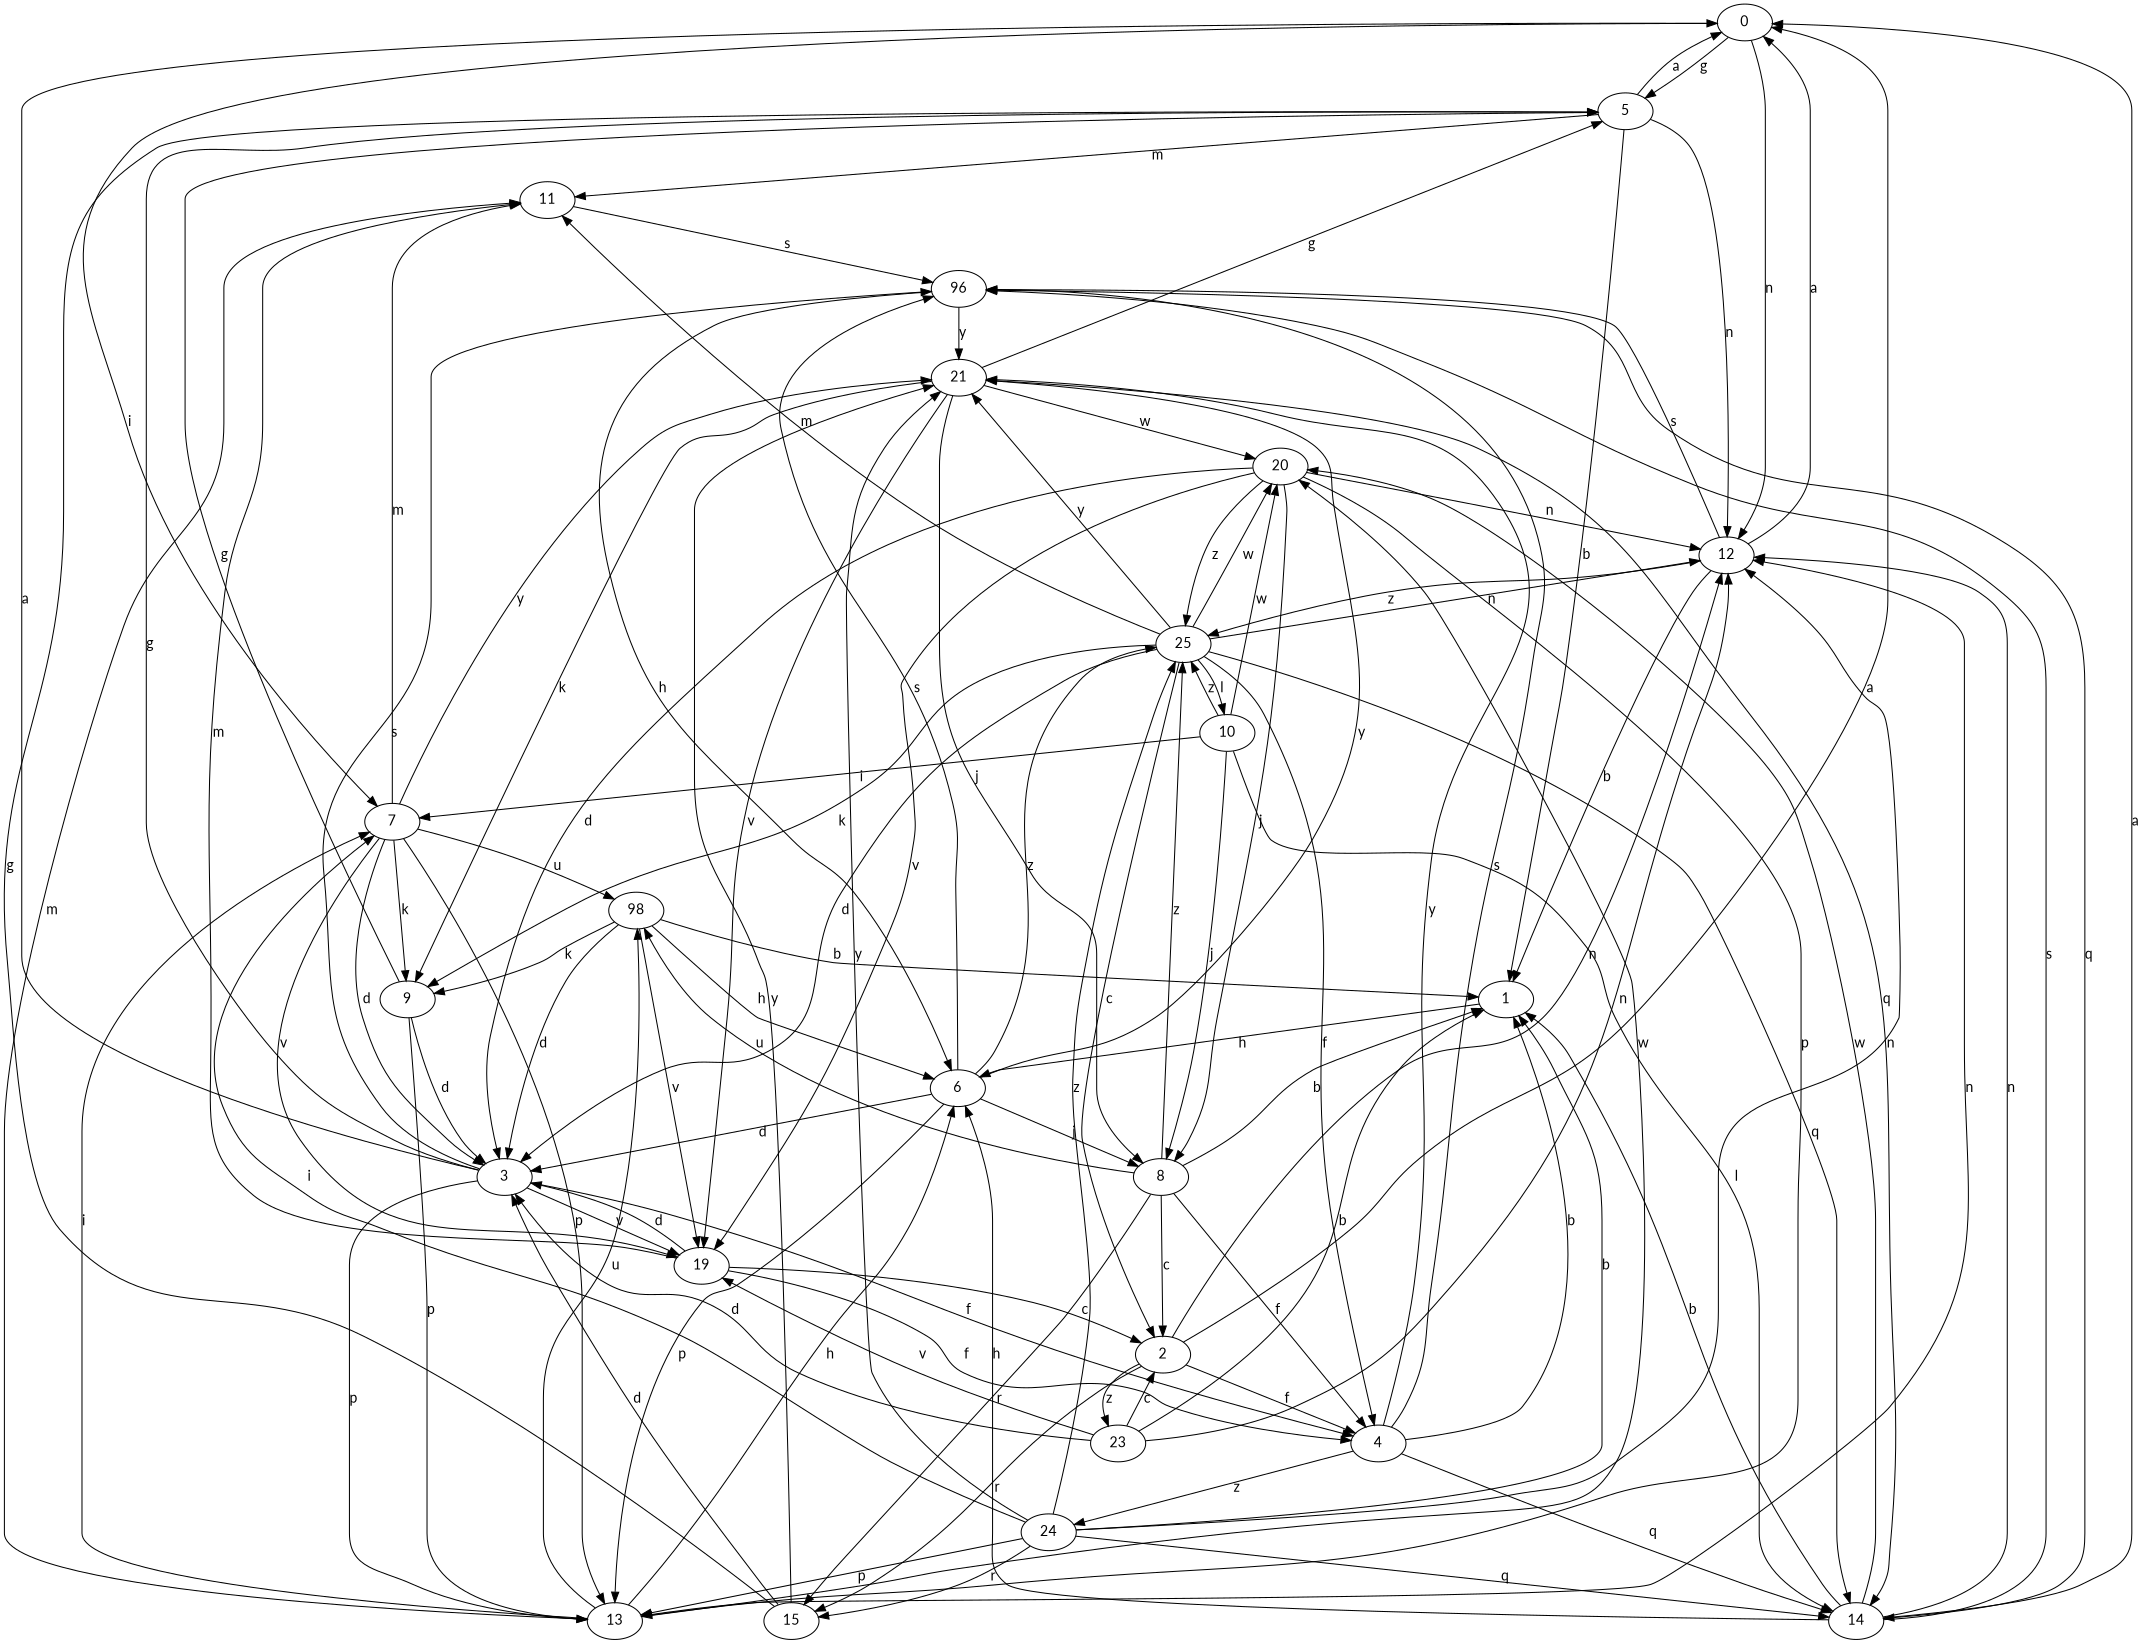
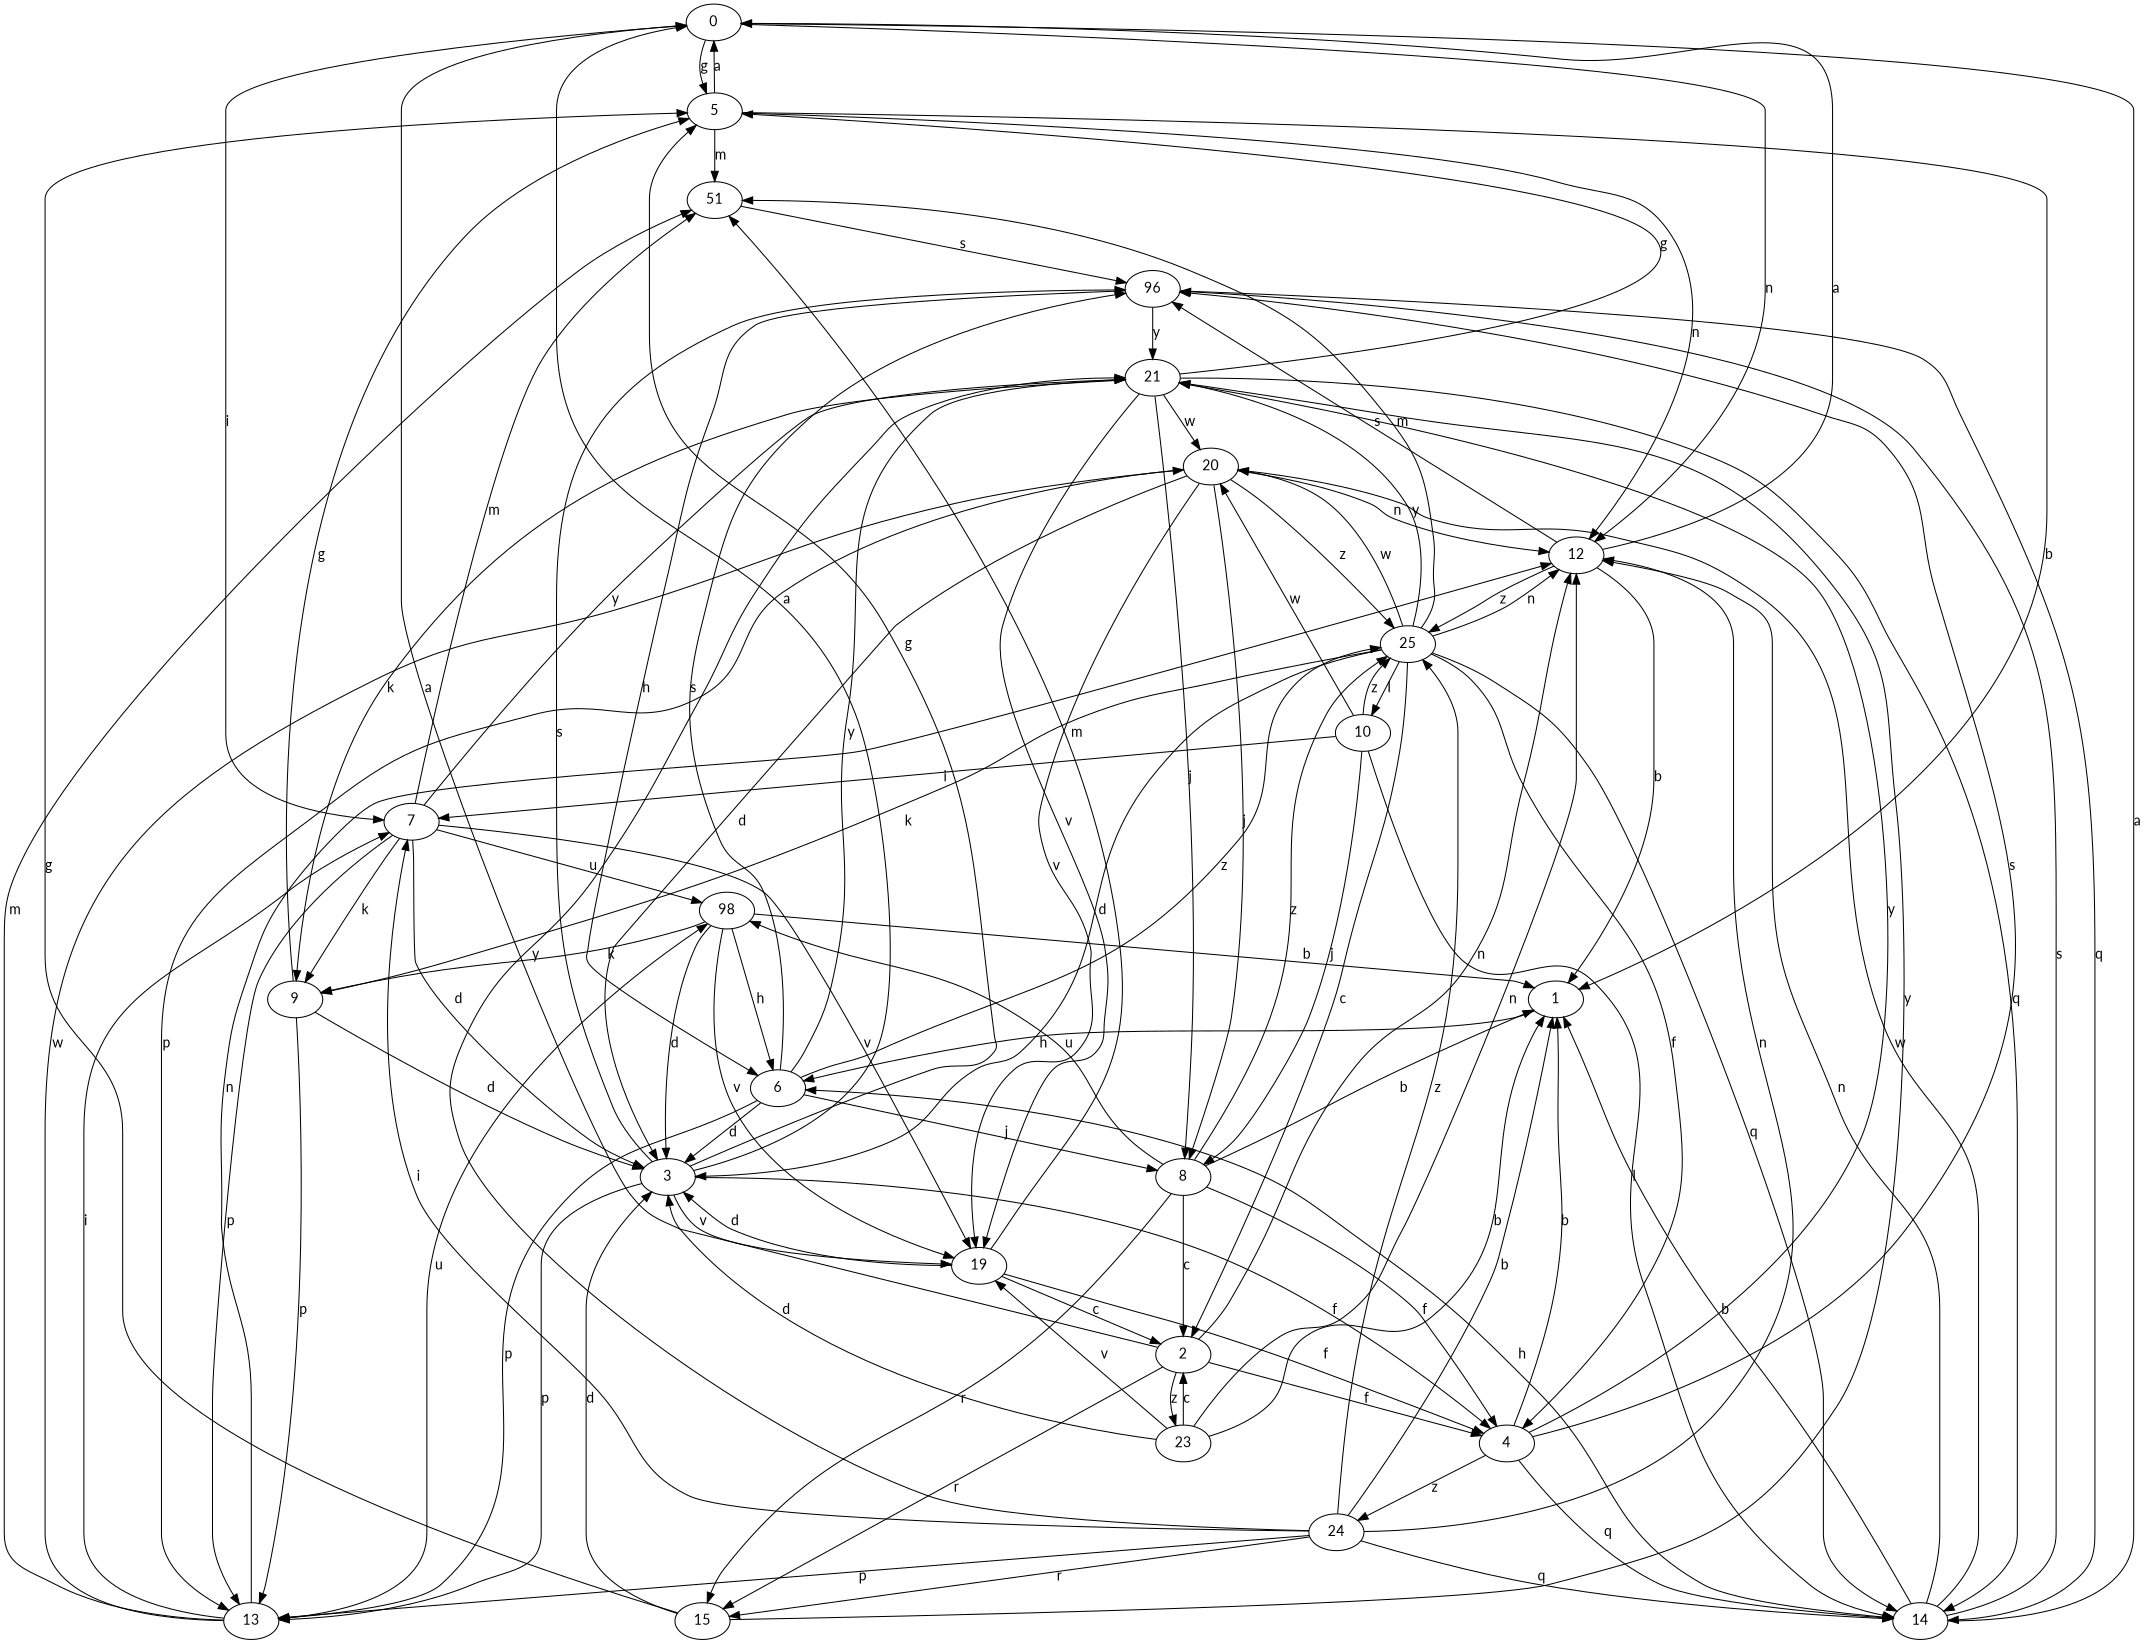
node "11": label "11" -> "51"
edge "13" -> "6": removed, label "h"
